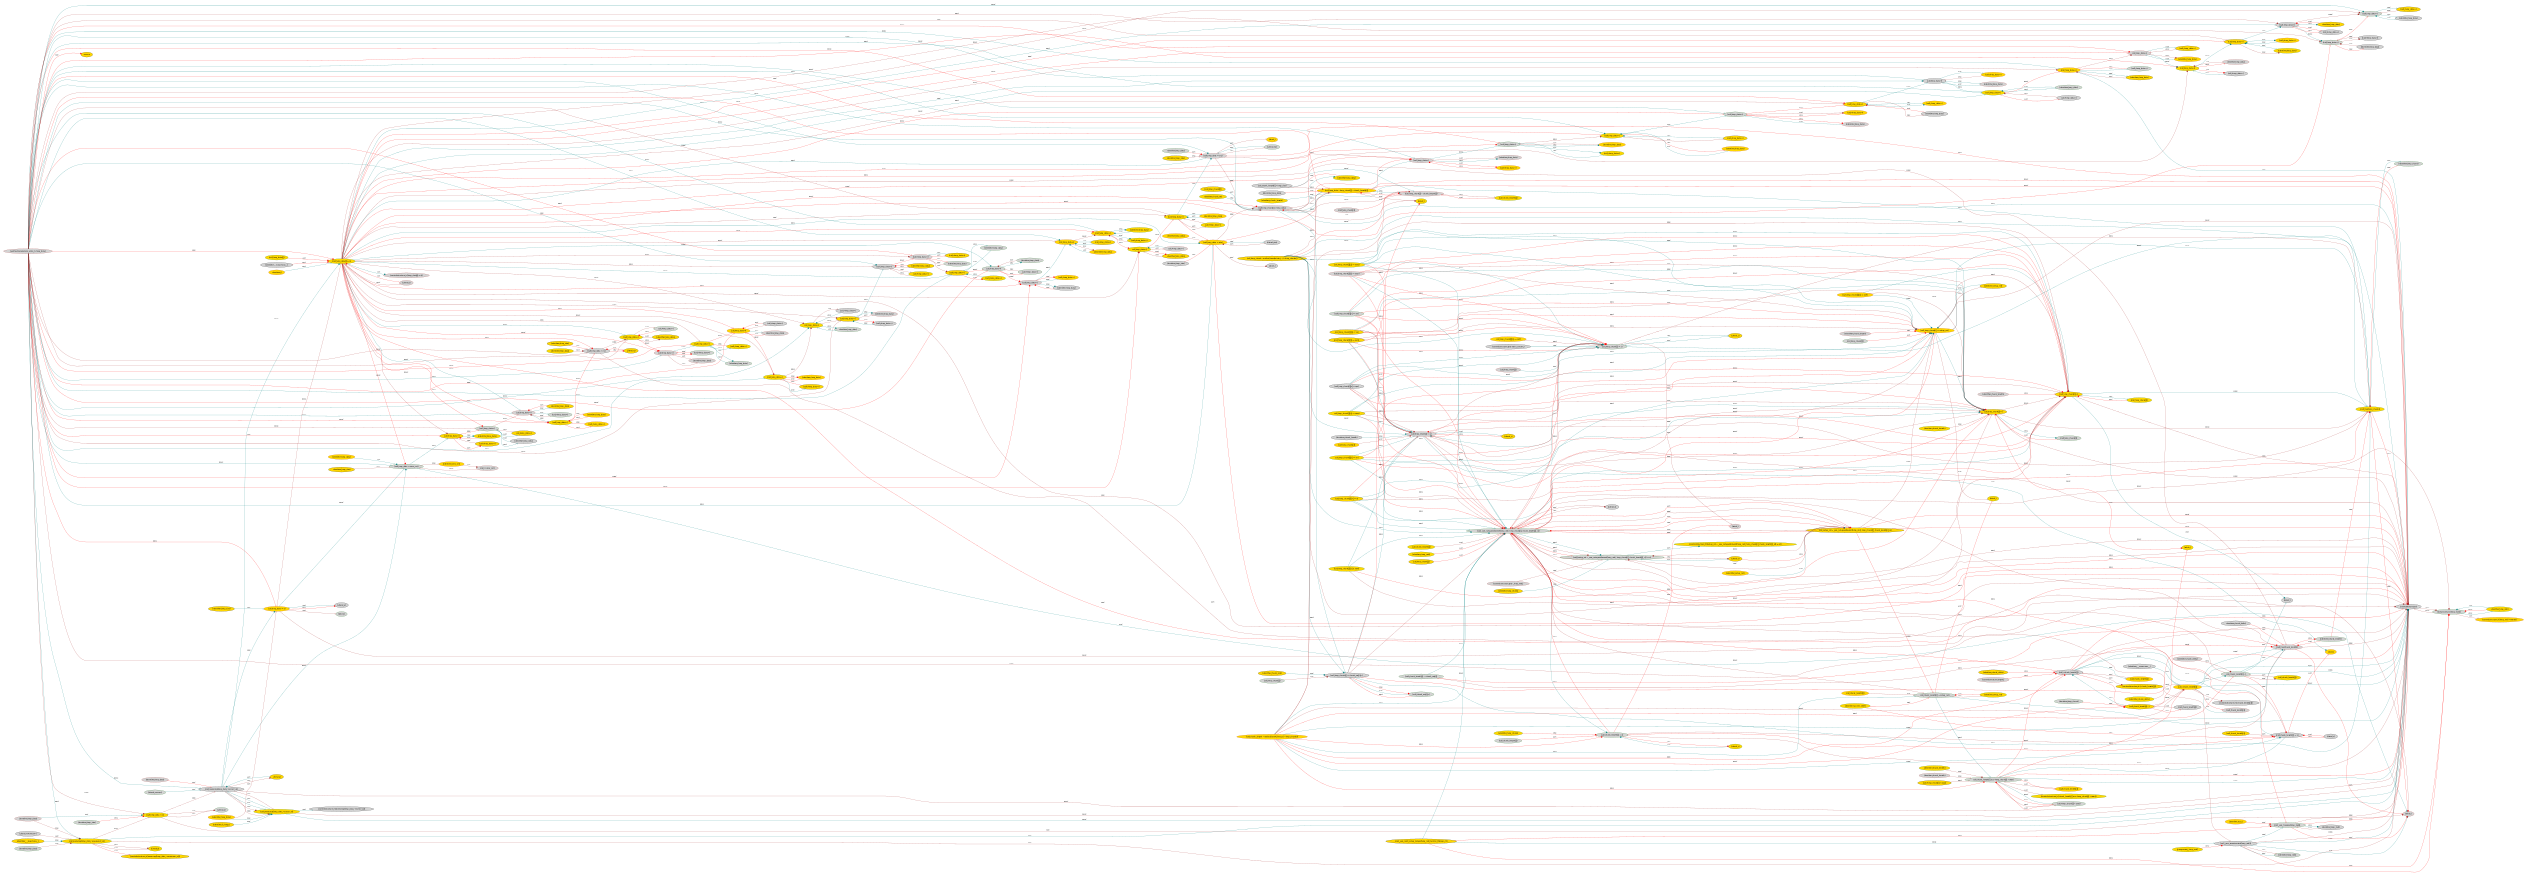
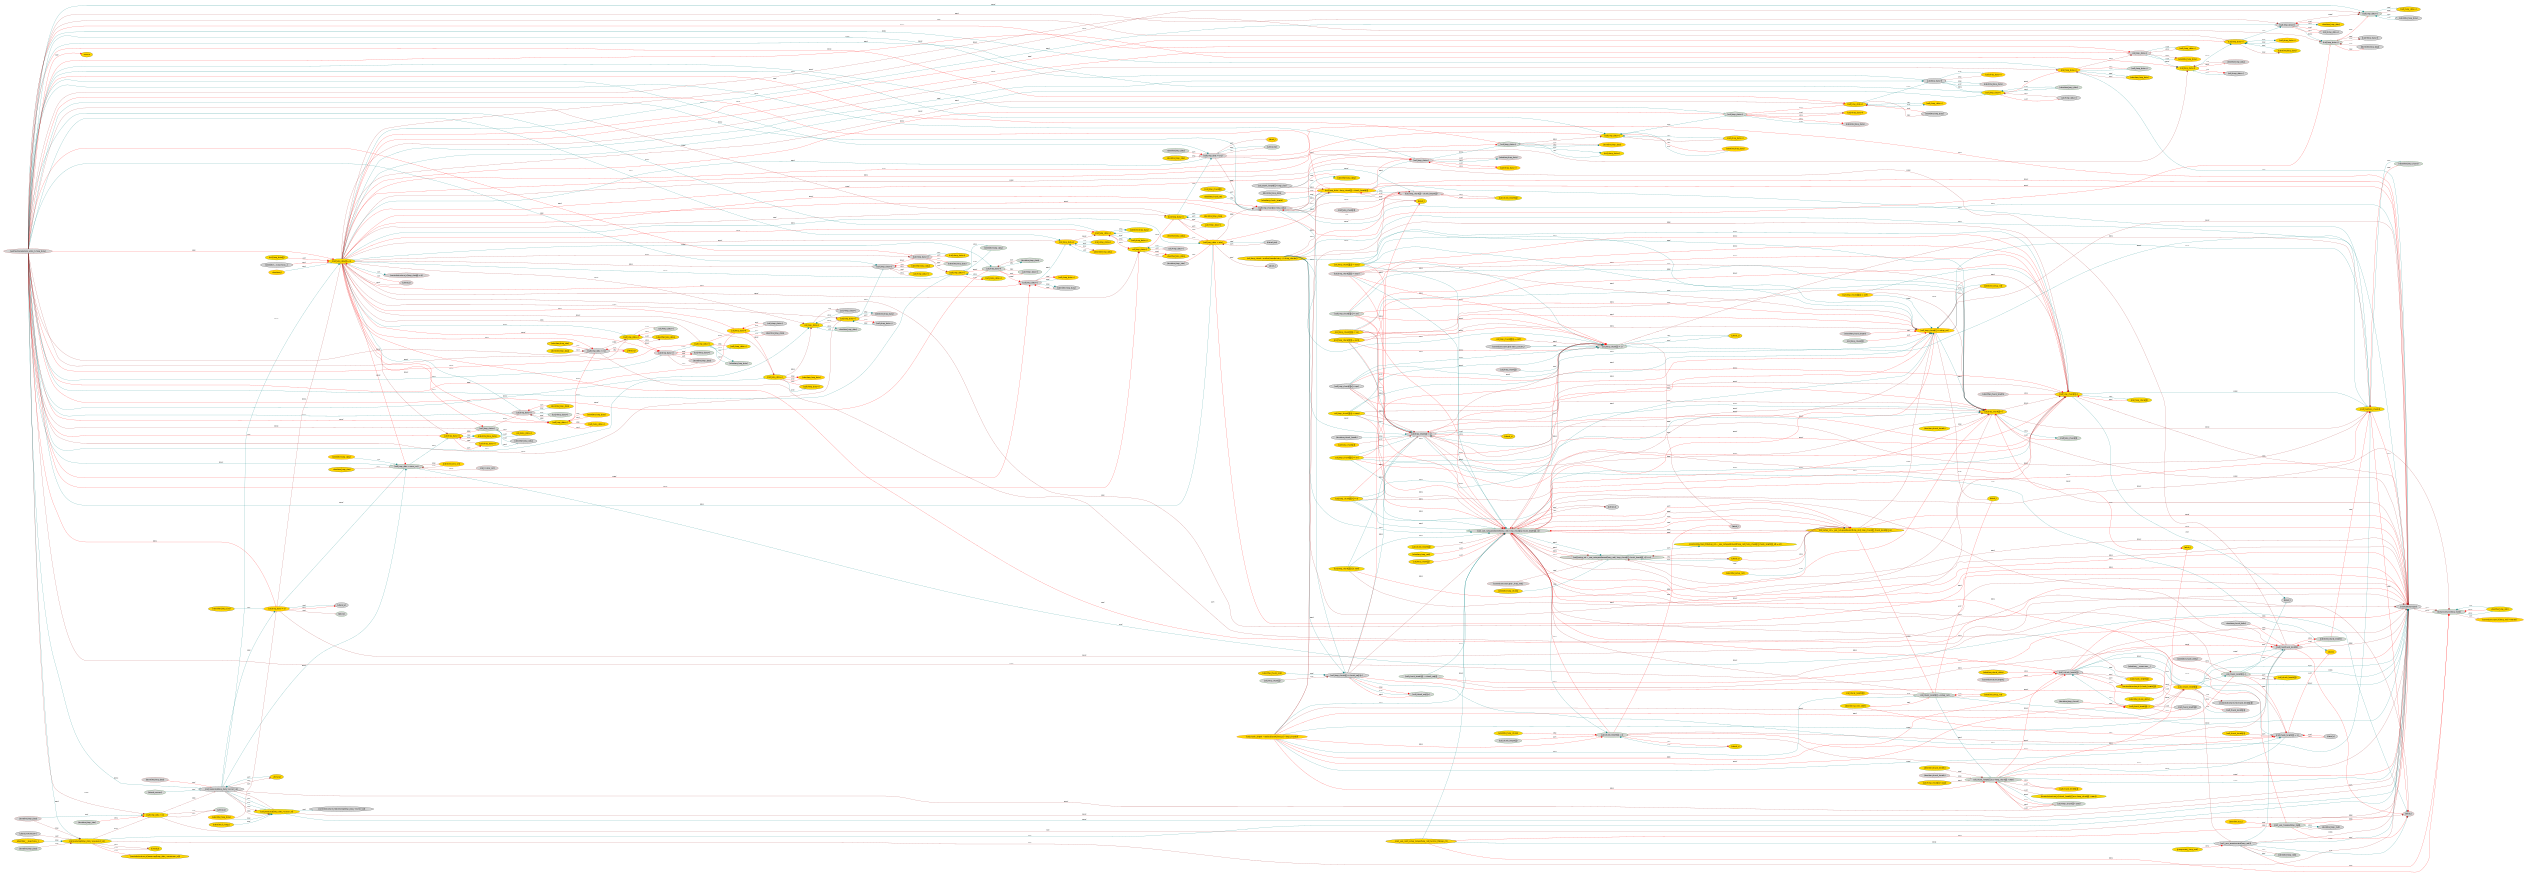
edge "(Identifier,zero_cnt)" -> "(Call,i < zero_cnt)": now "(Identifier,zero_cnt)" -> "(Call,hmp_data += zero_cnt)"
edge "(Call,_WM_ResetToStart(hmp_mdi))" -> "(Call,_WM_freeMDI(hmp_mdi))": now "(Call,_WM_ResetToStart(hmp_mdi))" -> "(Call,free(chunk_length))"
